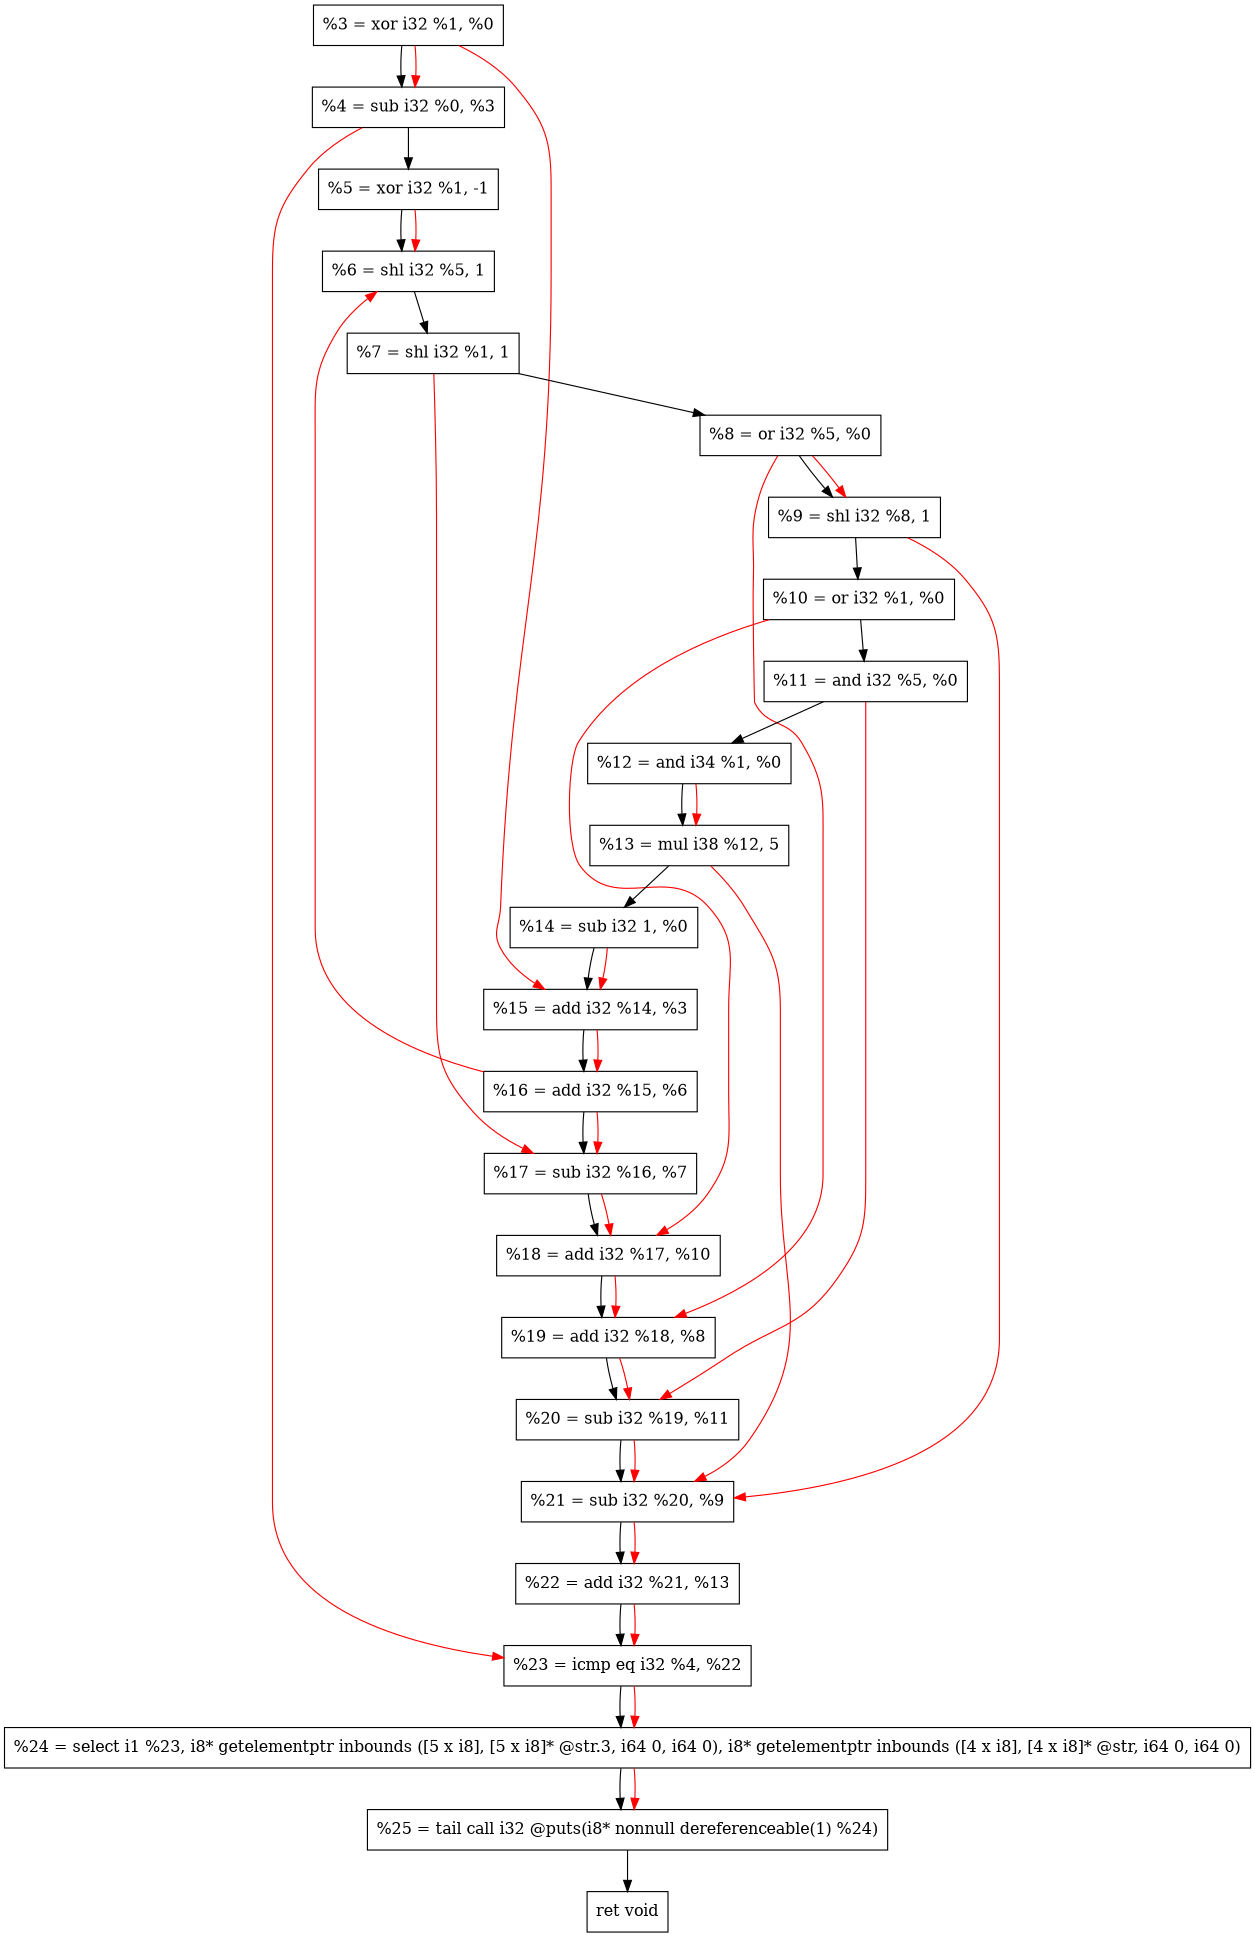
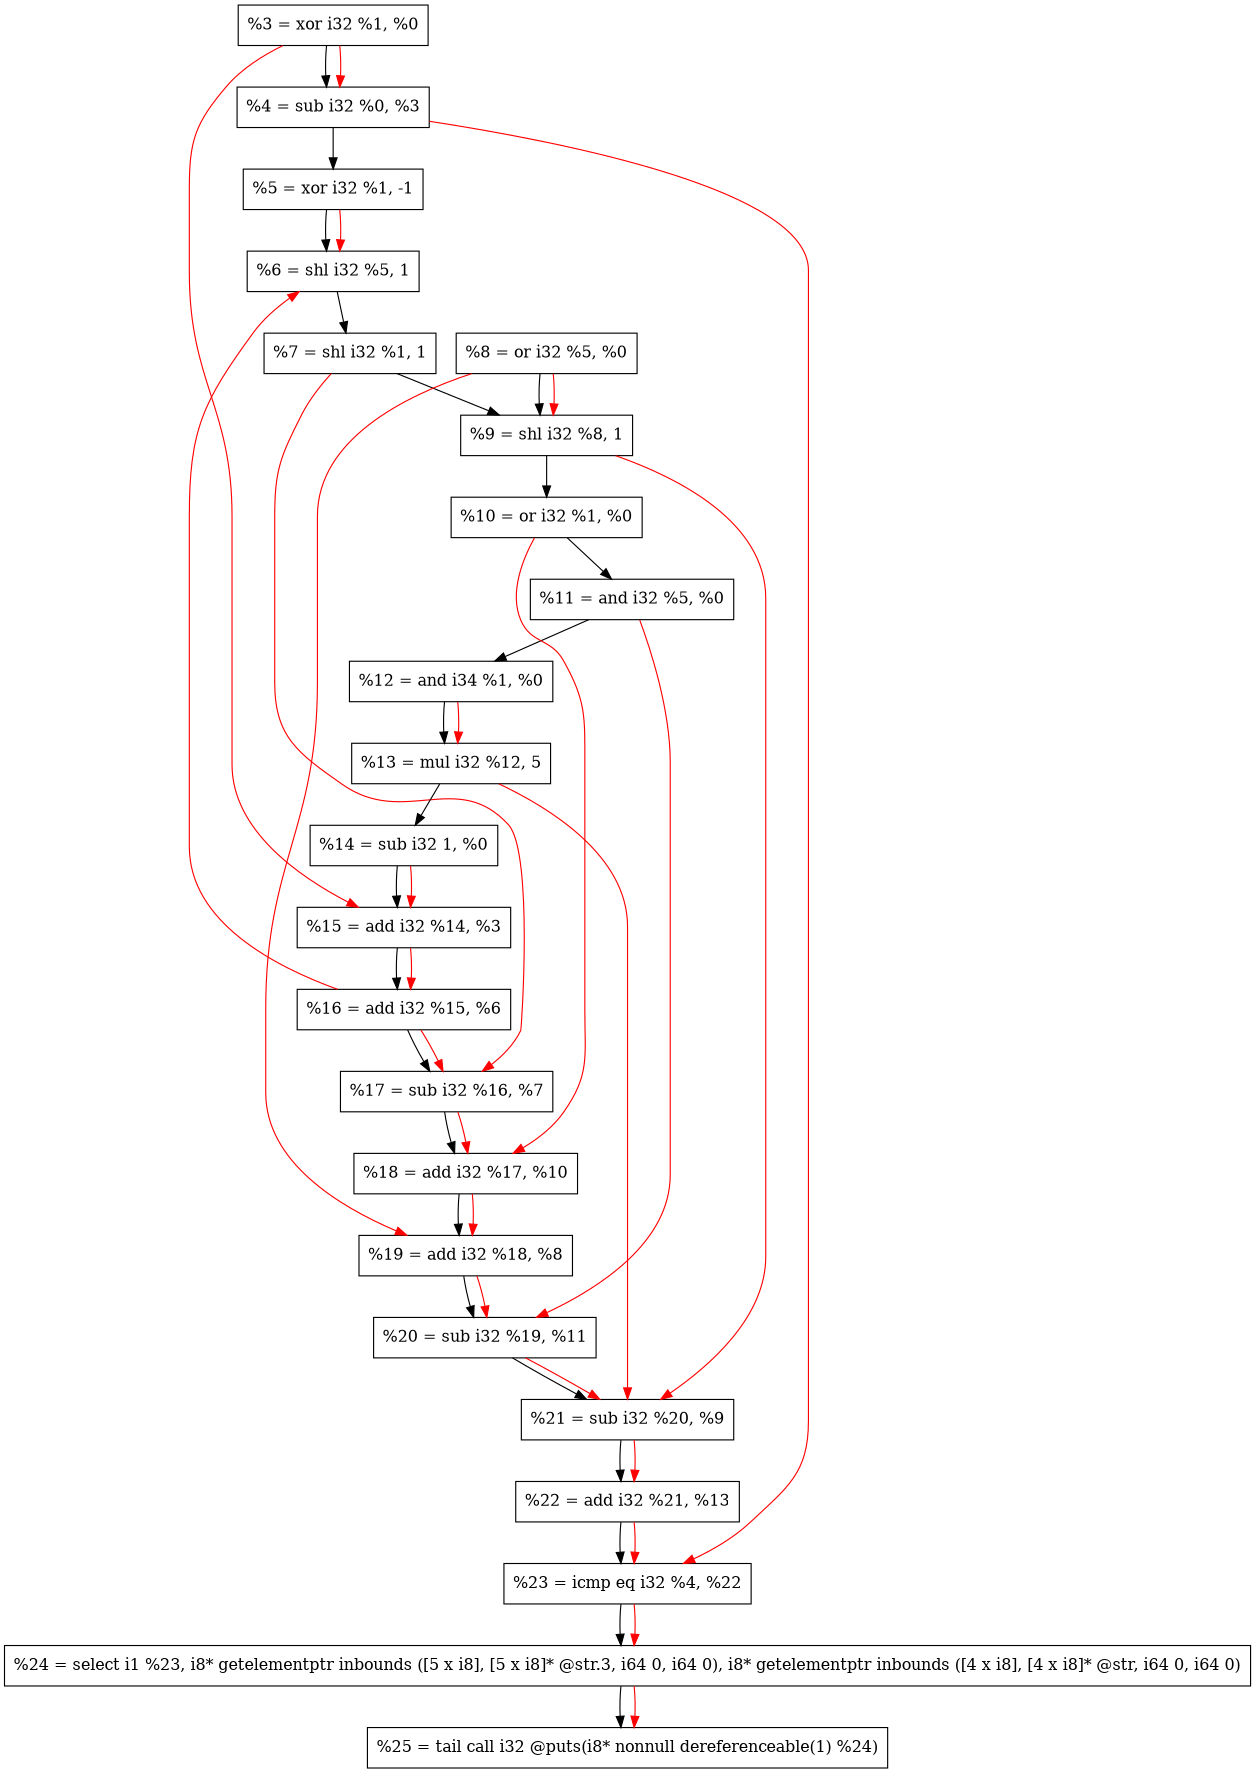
edge "%7 = shl i32 %1, 1" -> "%8 = or i32 %5, %0": now "%7 = shl i32 %1, 1" -> "%9 = shl i32 %8, 1"
node "%13 = mul i38 %12, 5": label "%13 = mul i38 %12, 5" -> "%13 = mul i32 %12, 5"
node "ret void": removed
